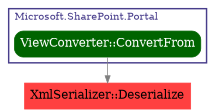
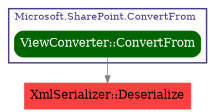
cluster "Microsoft.SharePoint.Portal": label "Microsoft.SharePoint.Portal" -> "Microsoft.SharePoint.ConvertFrom"
